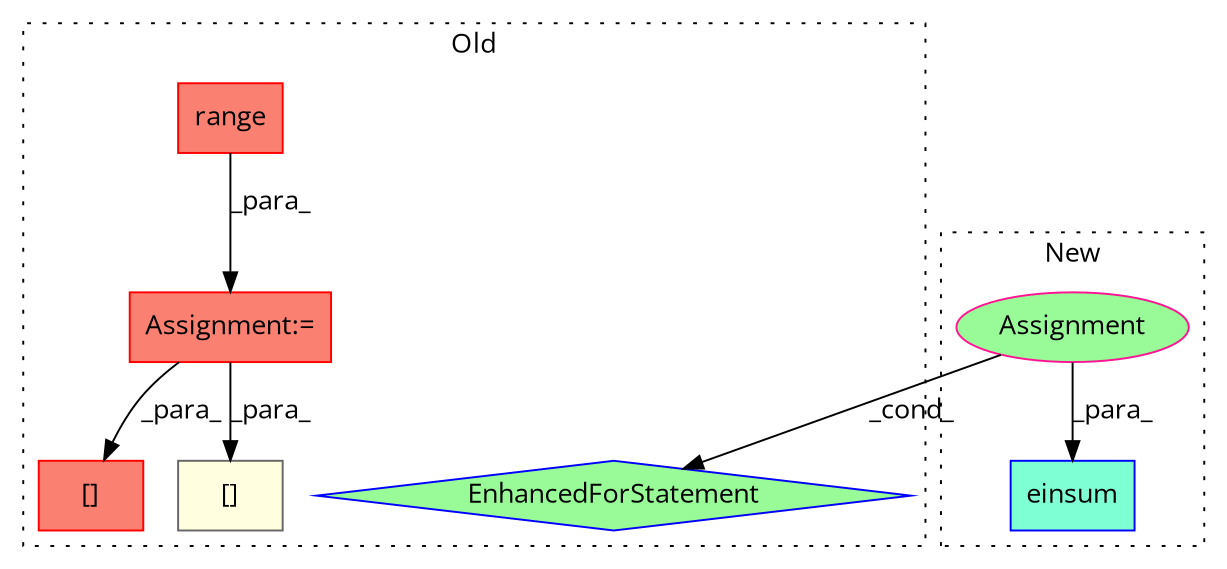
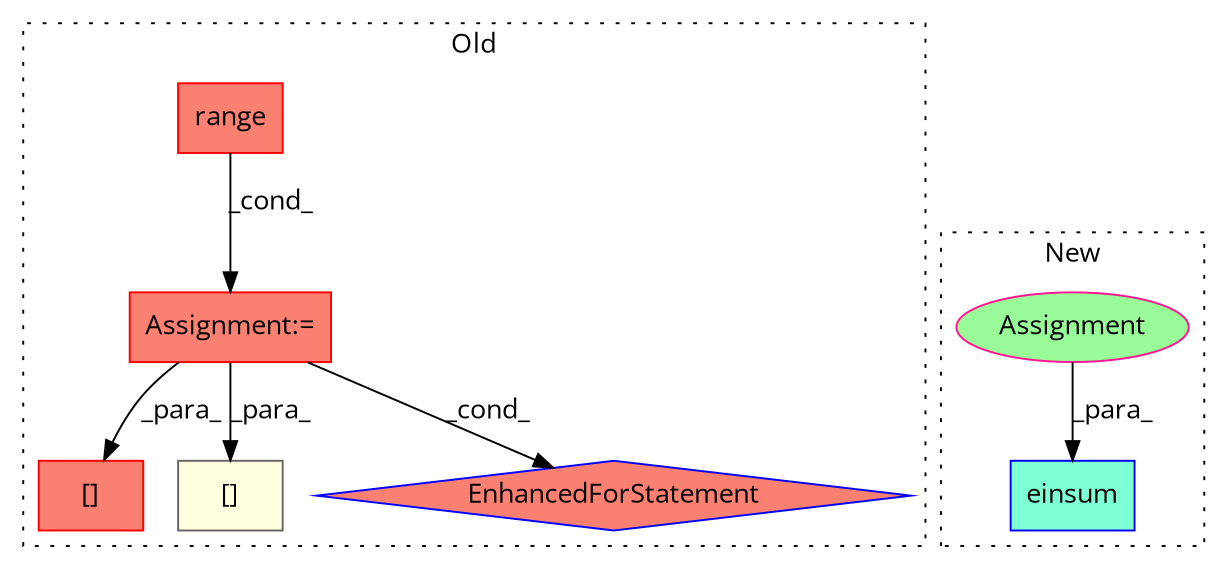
edge "range" -> "Assignment:=": label "_para_" -> "_cond_"
edge "Assignment" -> "EnhancedForStatement": now "Assignment:=" -> "EnhancedForStatement"
node "EnhancedForStatement": fillcolor palegreen -> salmon
